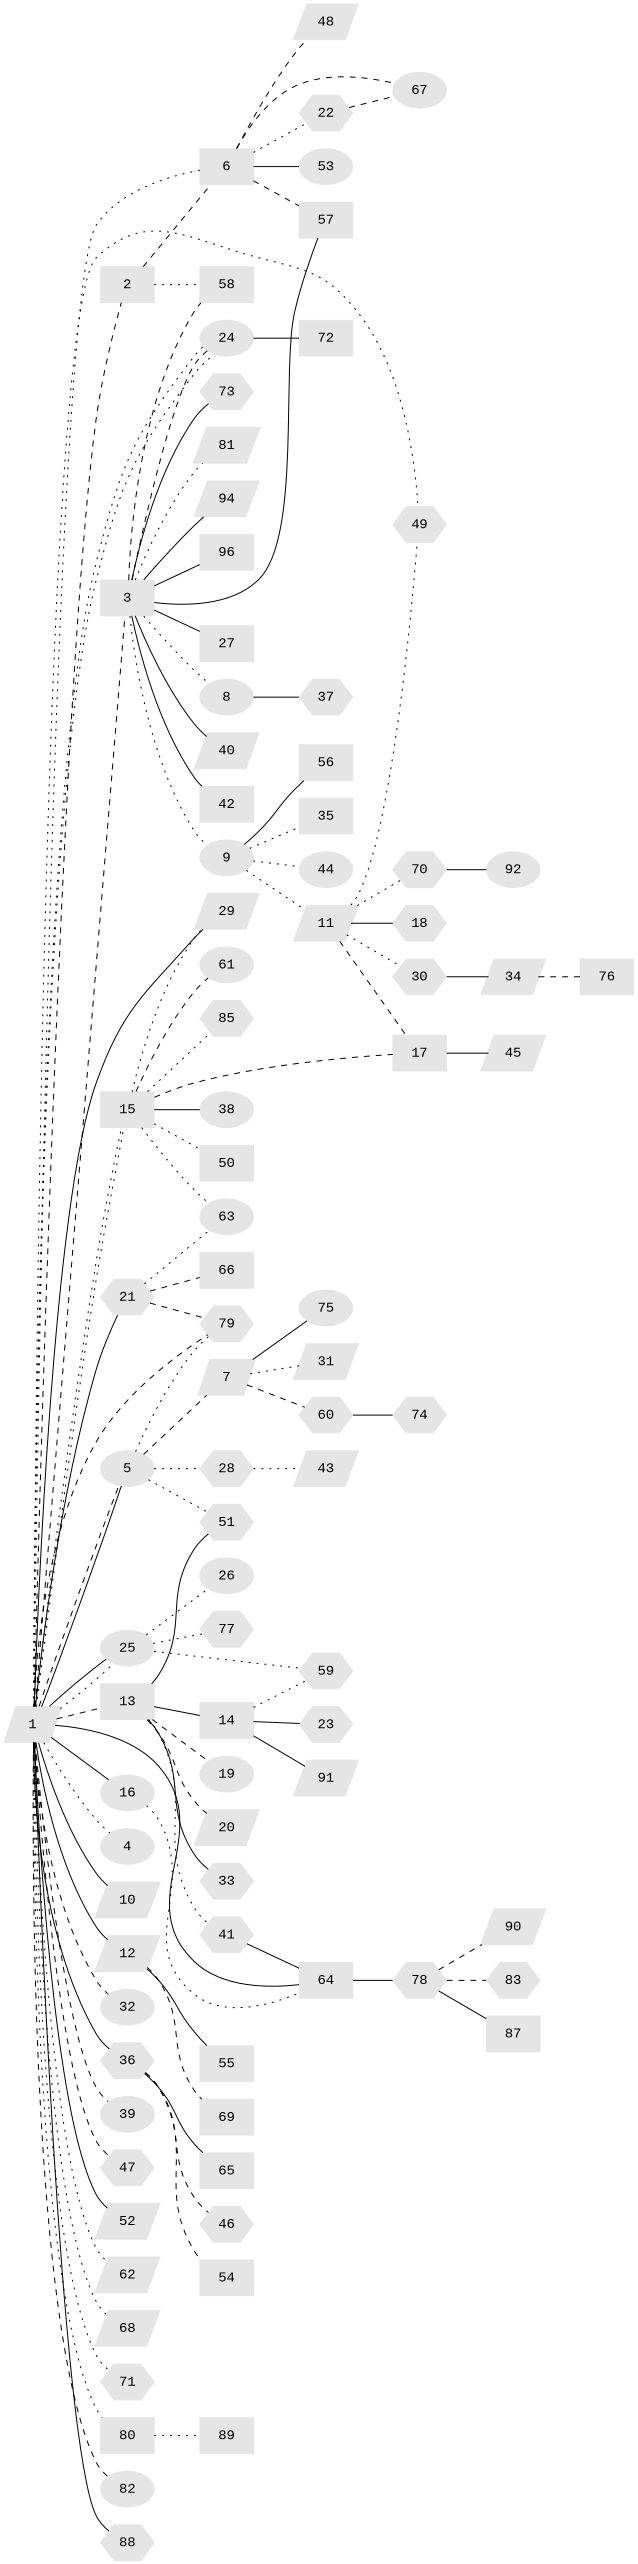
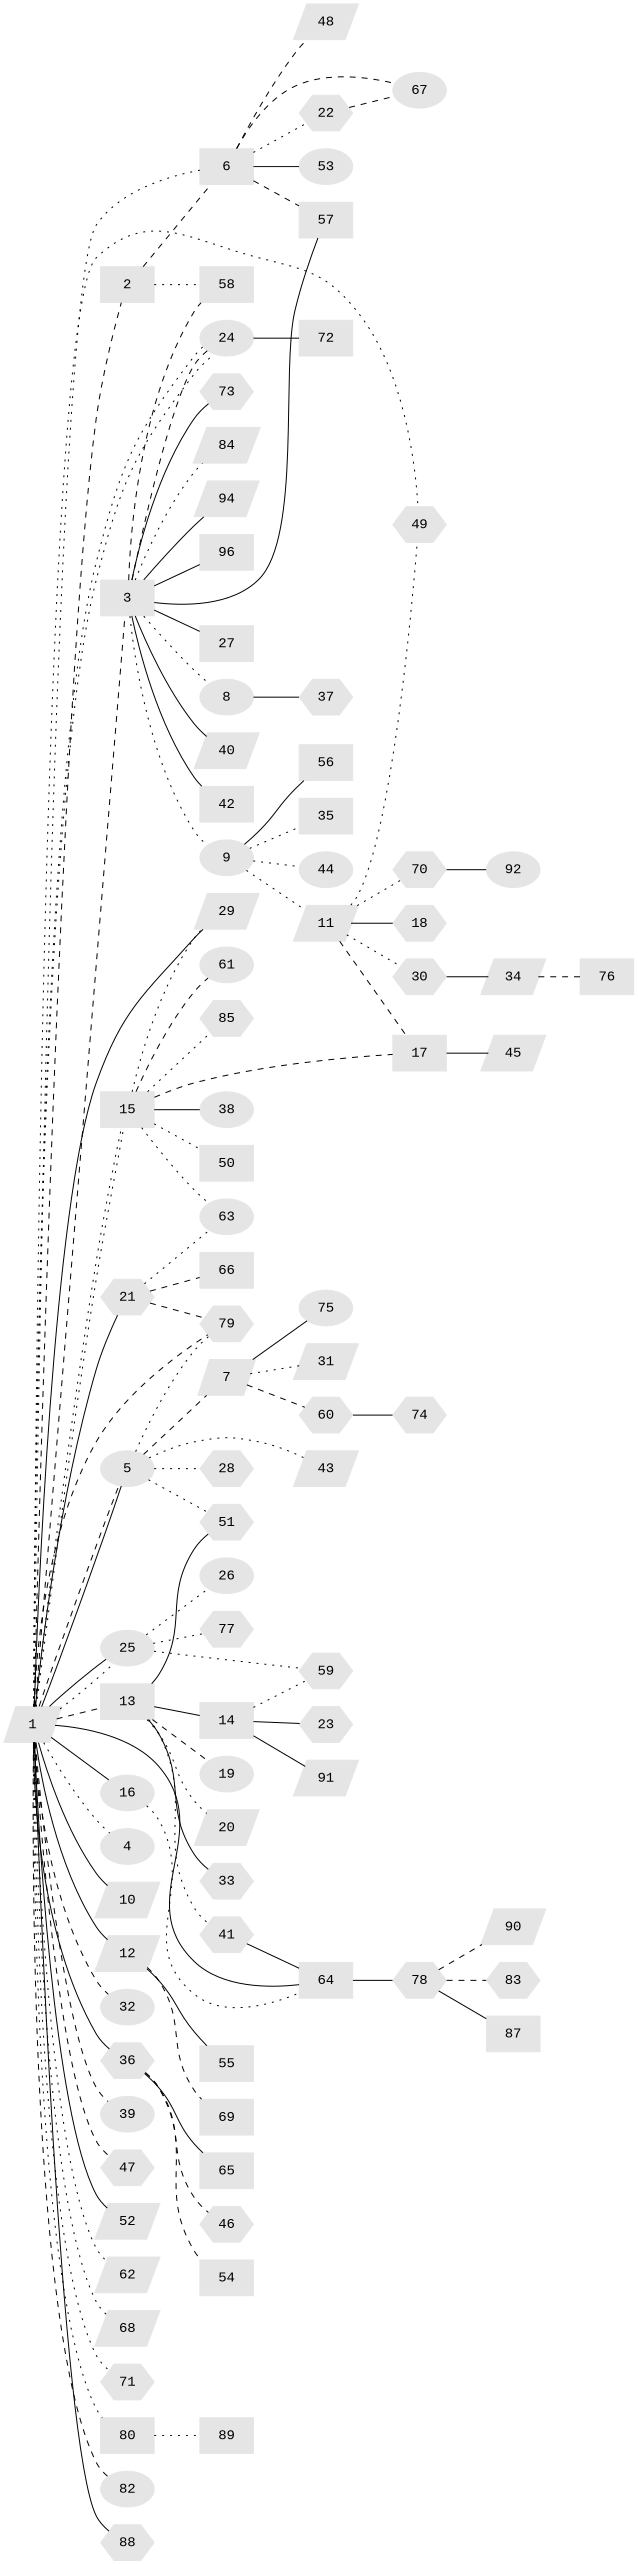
node "81": label "81" -> "84"
edge "28" -- "43": now "5" -- "43"
edge "13" -- "20": style dashed -> dotted
